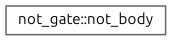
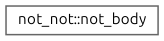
node "not_gate::not_body": label "not_gate::not_body" -> "not_not::not_body"
